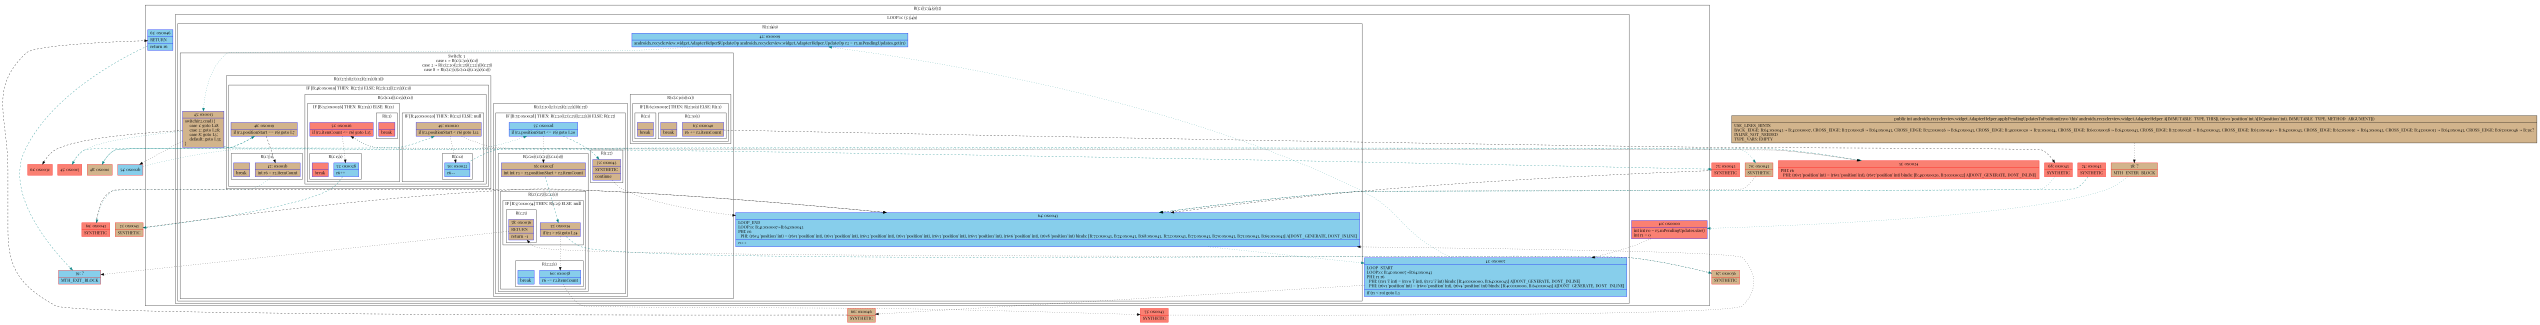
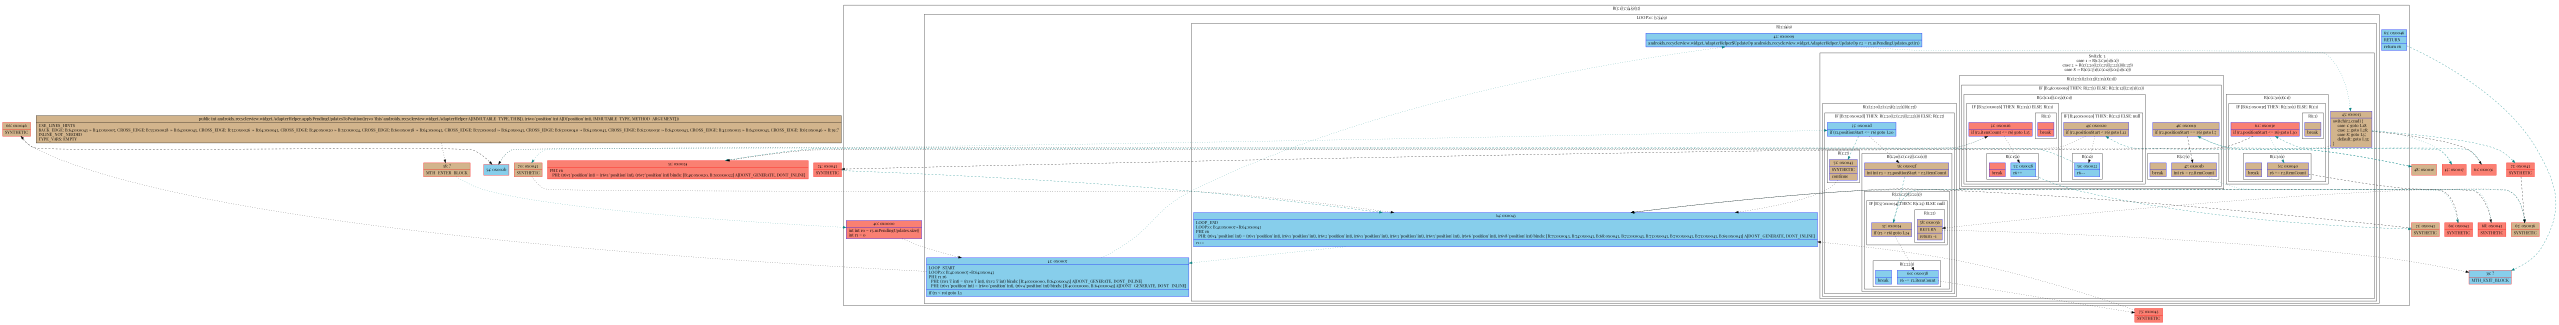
node "62: 0x003e": added
edge "75: 0x0043" -> "64: 0x0043": now "75: 0x0043" -> "67: 0x0036"
edge "66: 0x0046" -> "65: 0x0046": now "66: 0x0046" -> "54: 0x002b"
